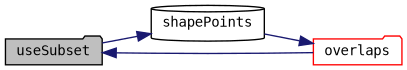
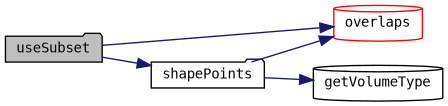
node "shapePoints": shape cylinder -> folder
node "overlaps": shape folder -> cylinder
edge "overlaps" -> "useSubset": reversed
node "getVolumeType": added
